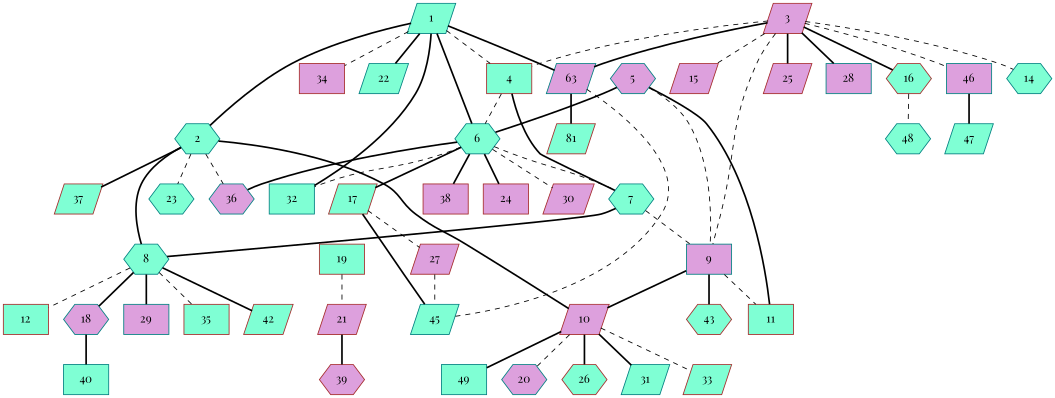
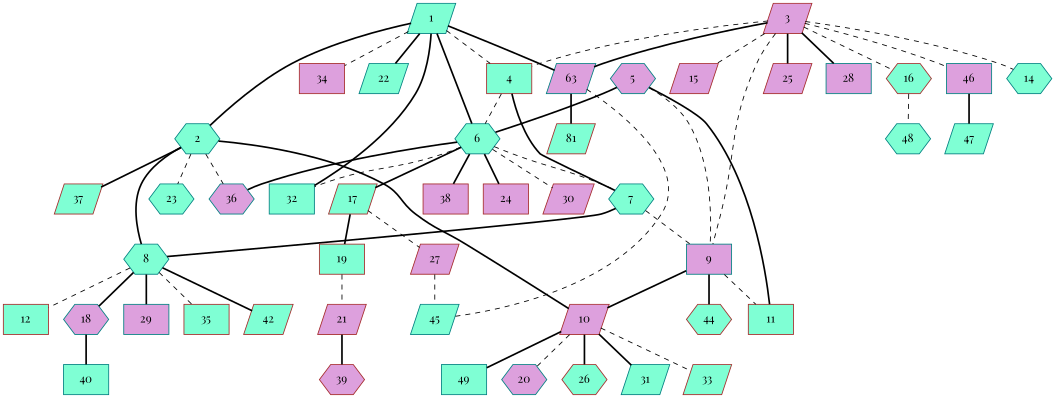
edge "3" -- "16": style bold -> dashed
edge "17" -- "45": now "17" -- "19"
node "43": label "43" -> "44"
